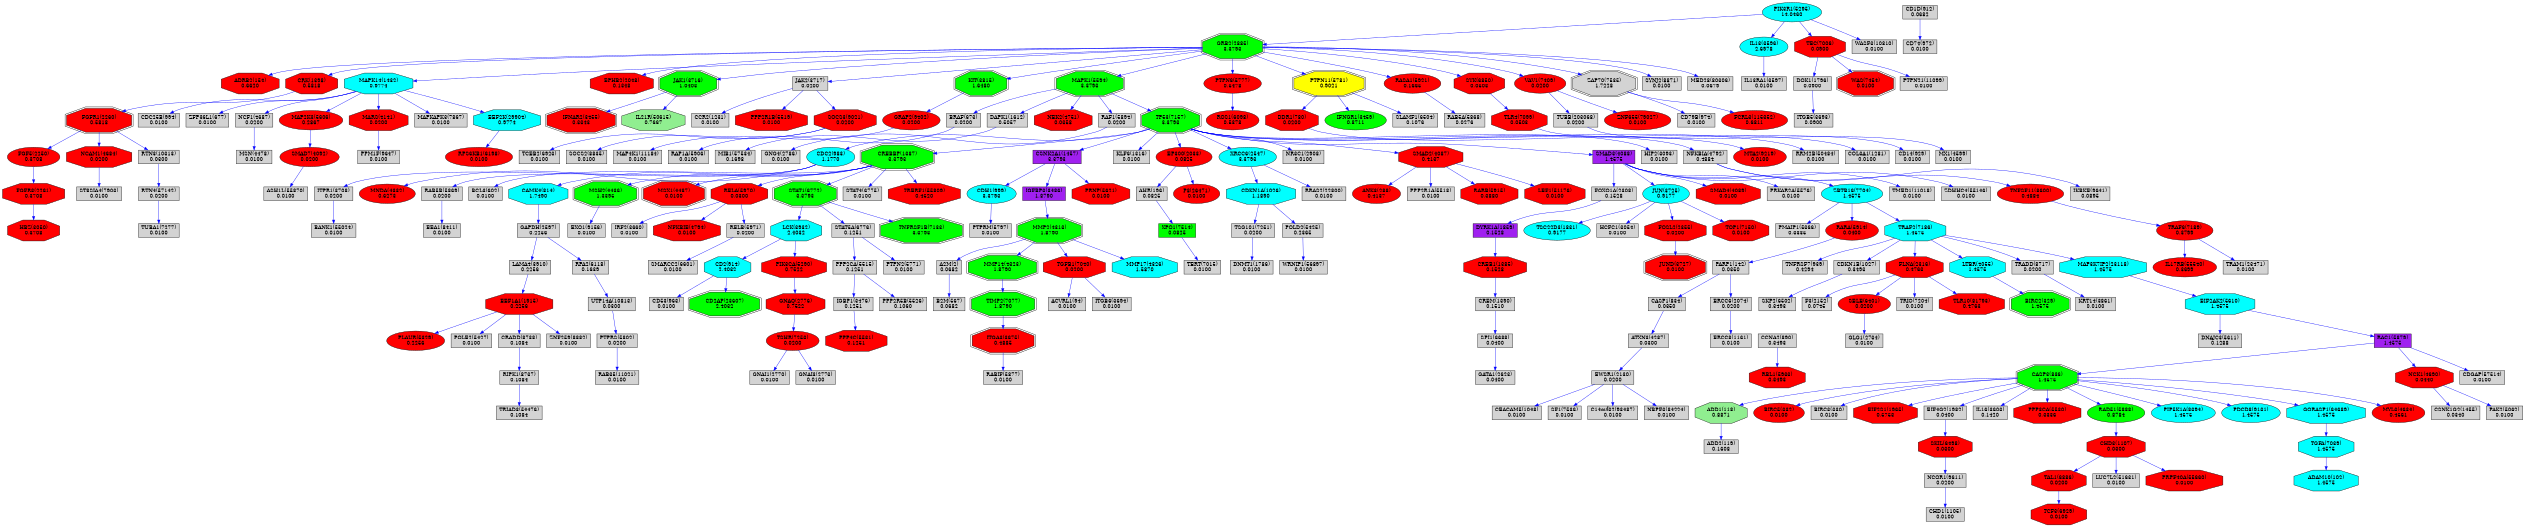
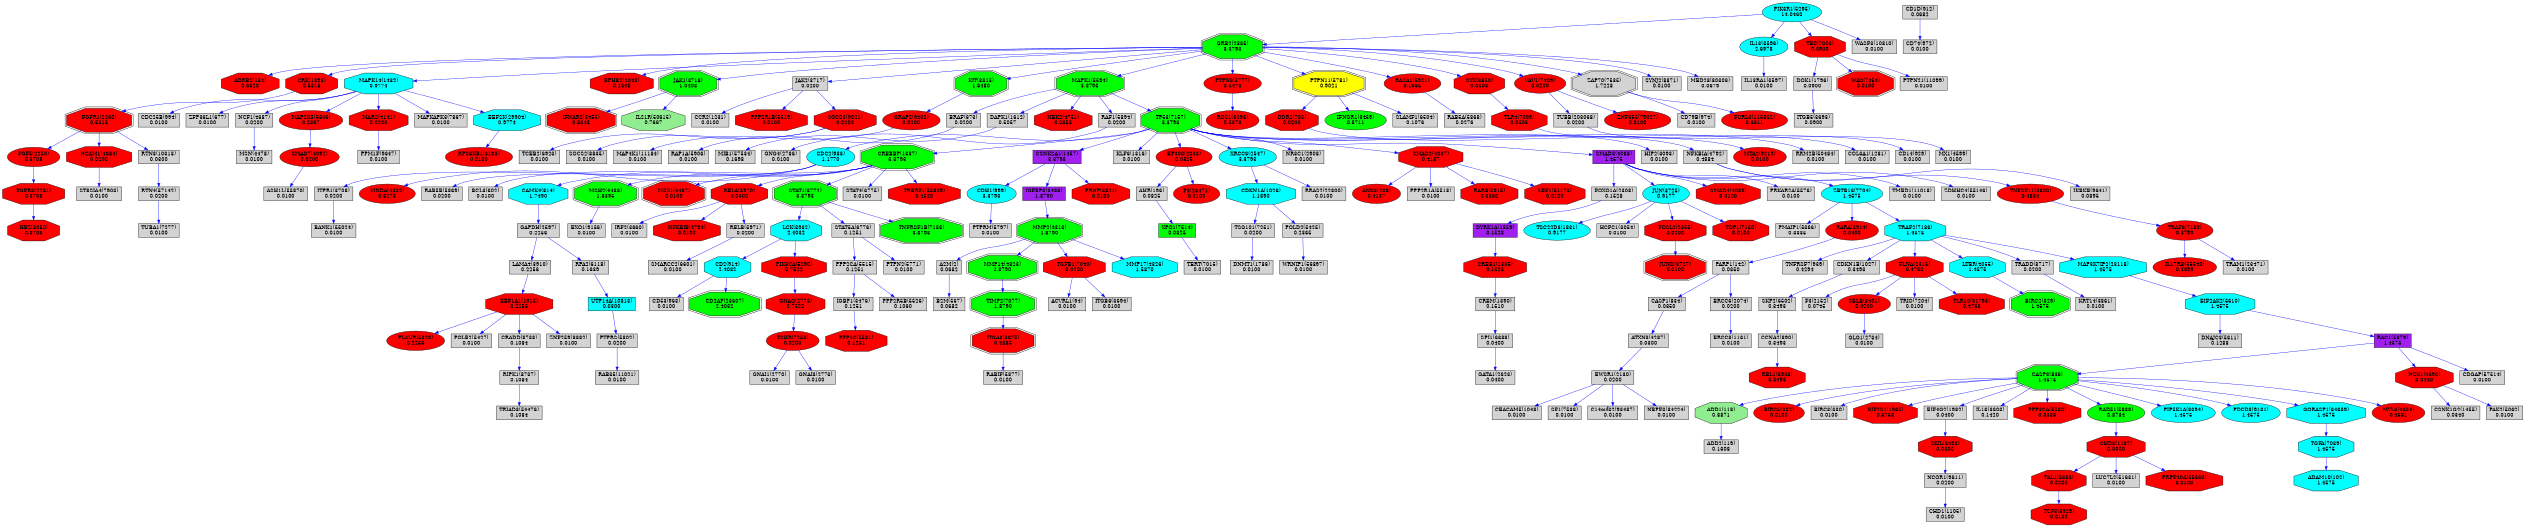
node "EEA1(8411) 0,0100": removed
node "UTP14A(10813) 0,0300": fillcolor lightgray -> aqua
edge "SKP2(6502) 0,3493" -> "CCNA2(890) 0,3493": added
